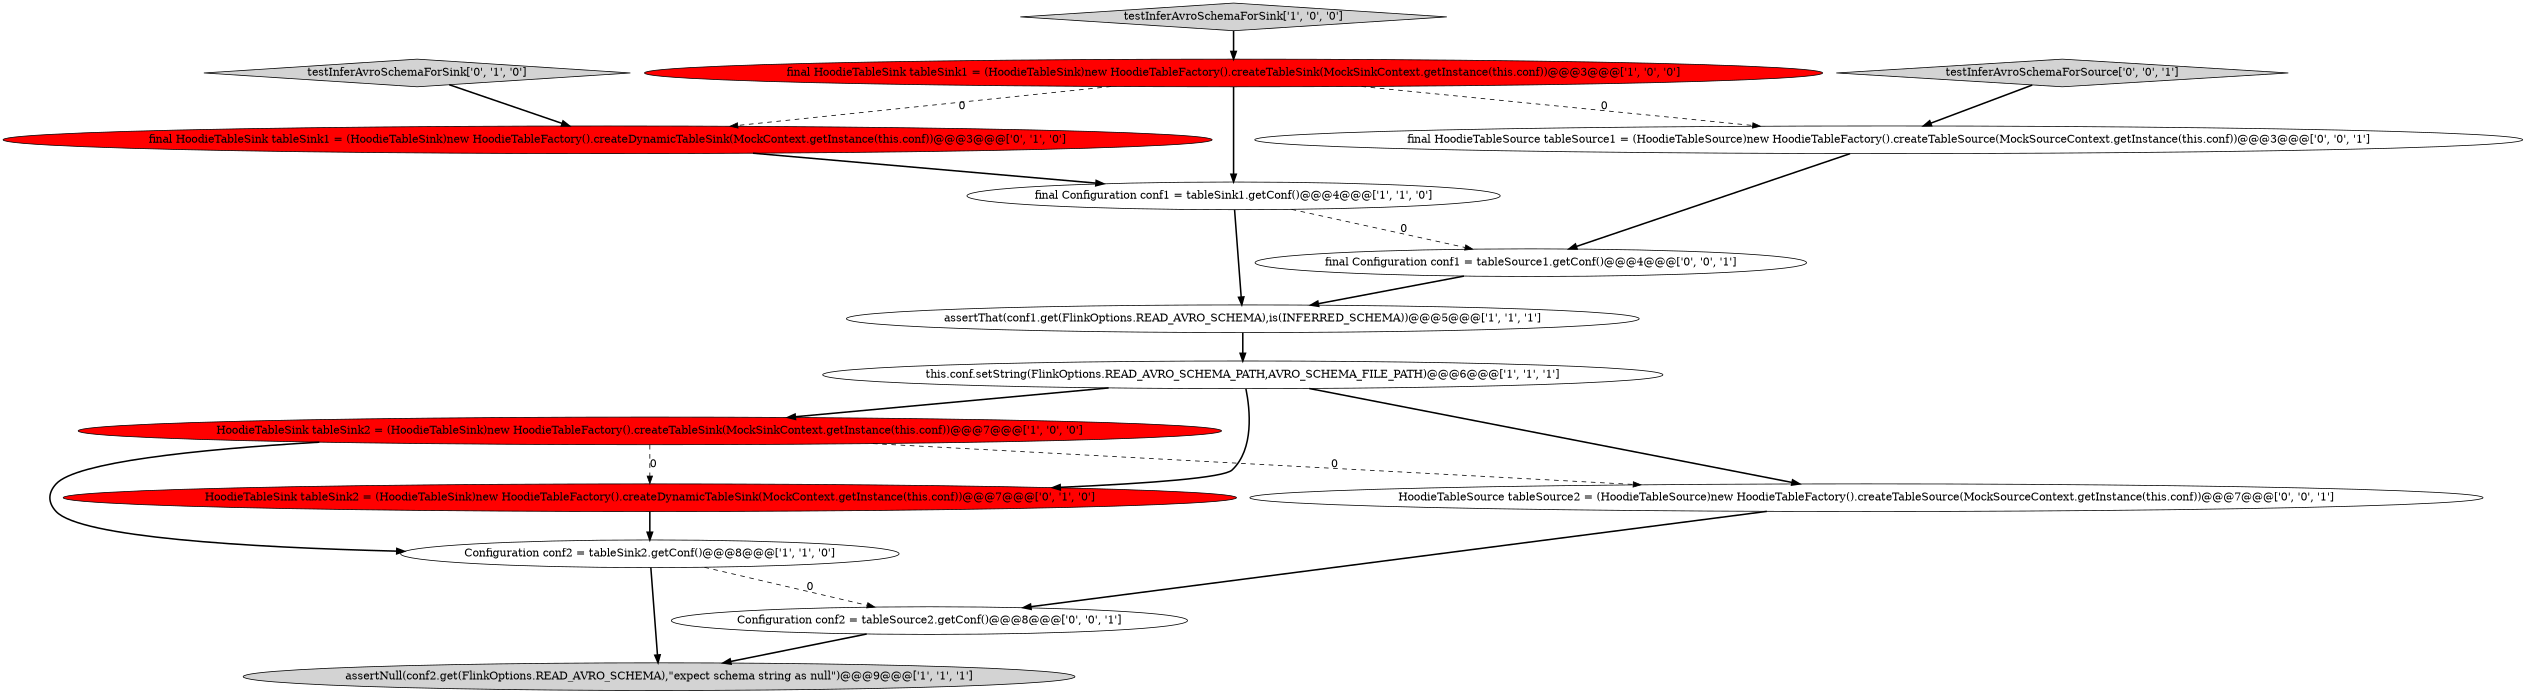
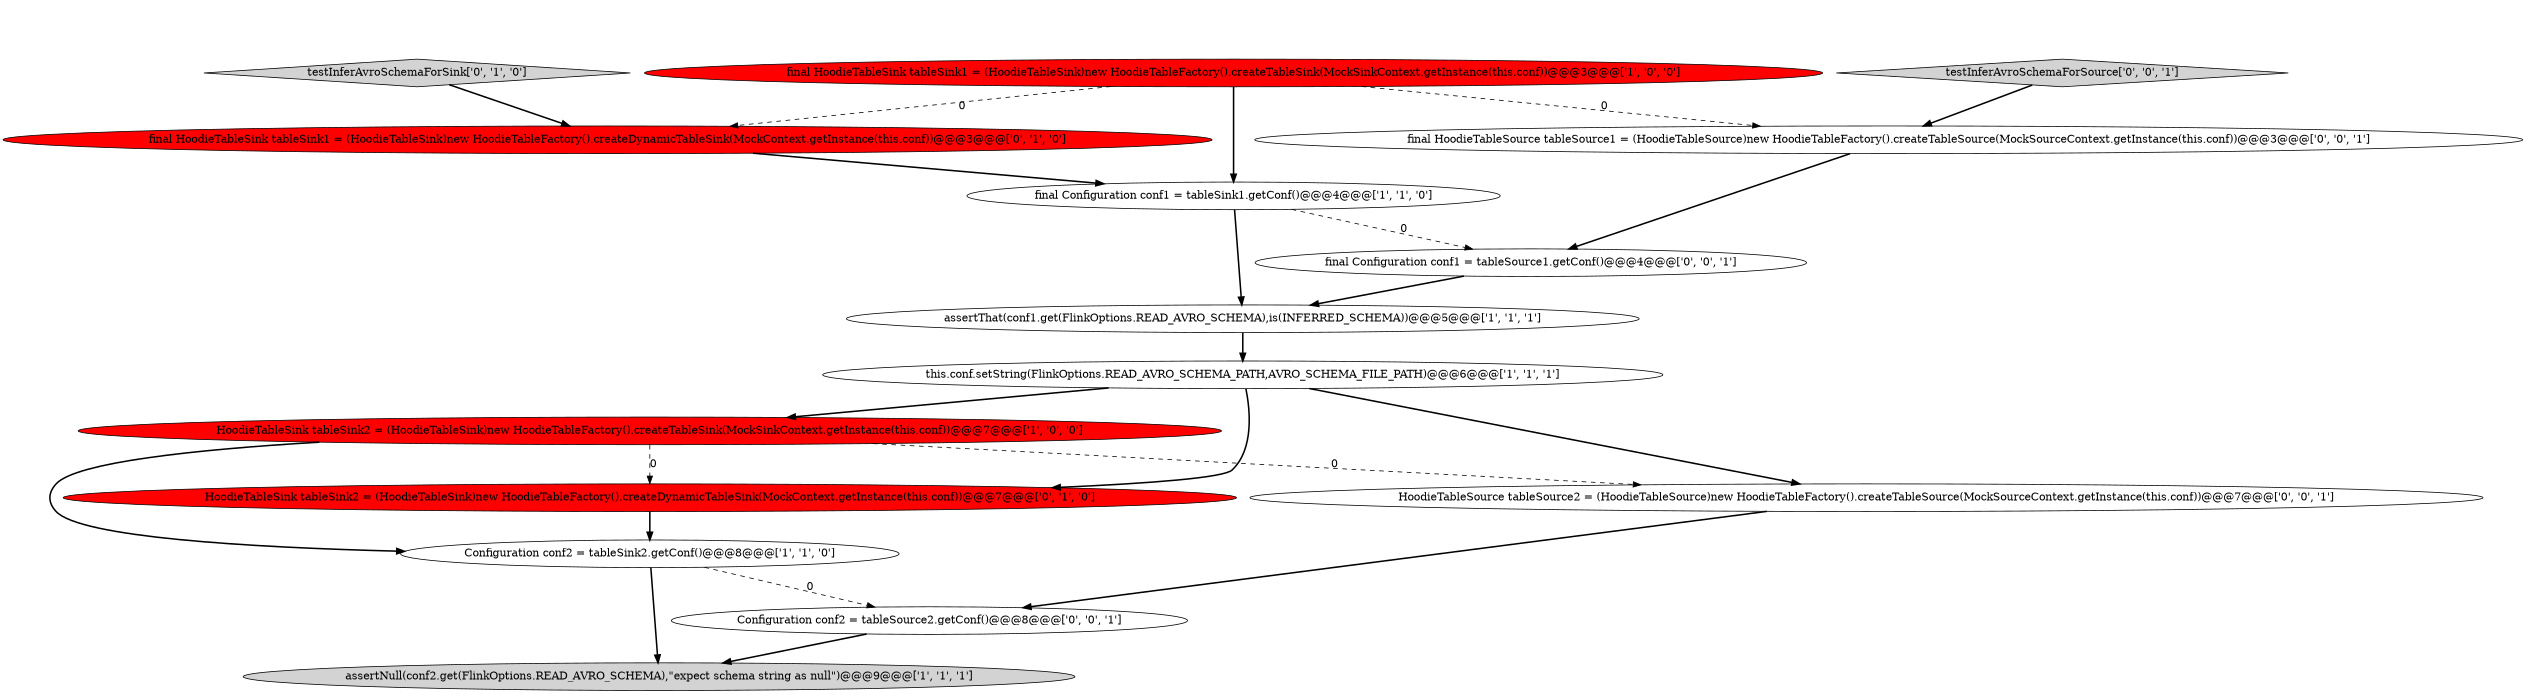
node "testInferAvroSchemaForSink['1', '0', '0']": removed
